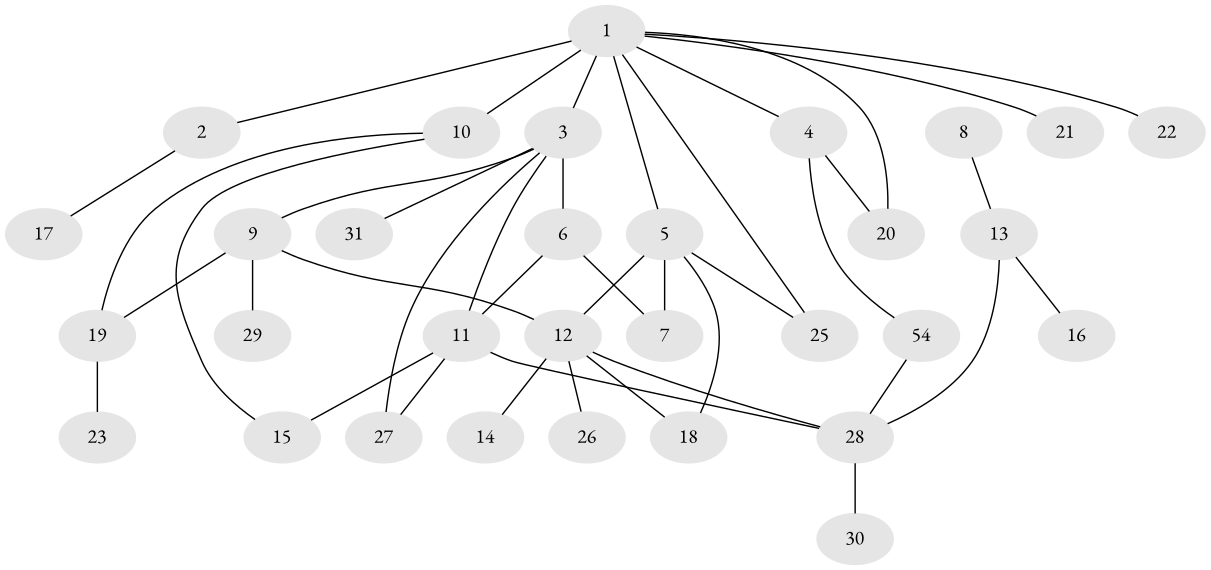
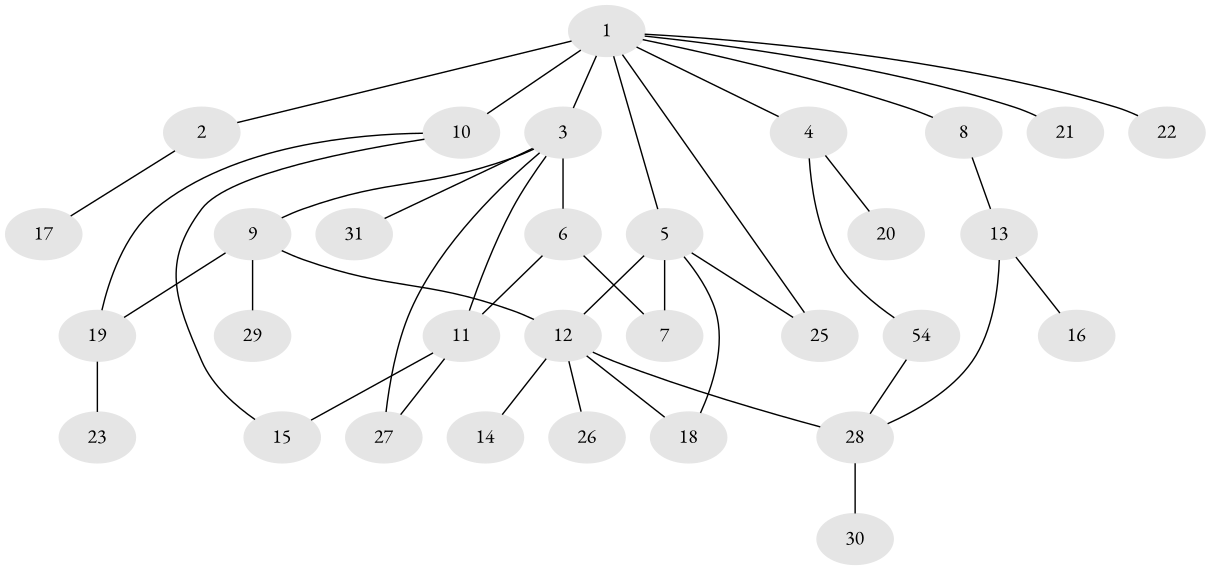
edge "1" -- "20": now "1" -- "8"
edge "11" -- "28": removed
